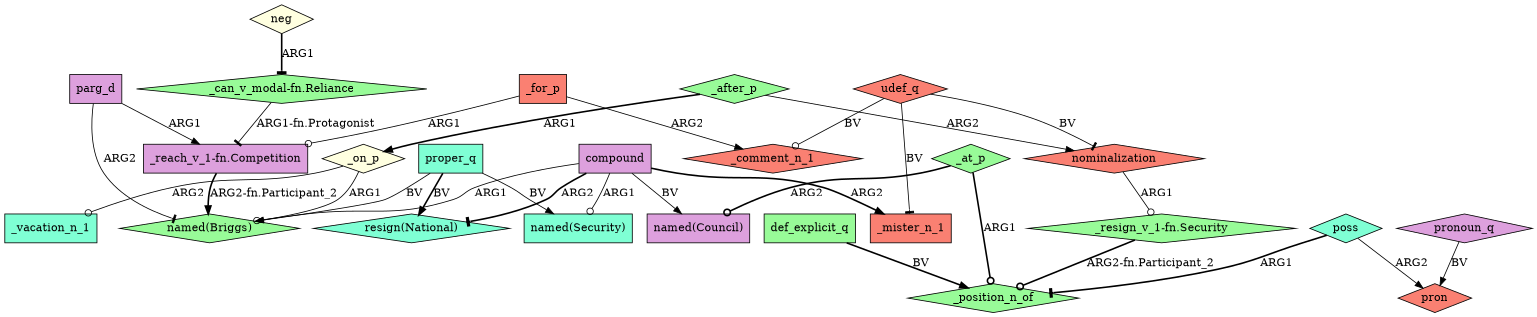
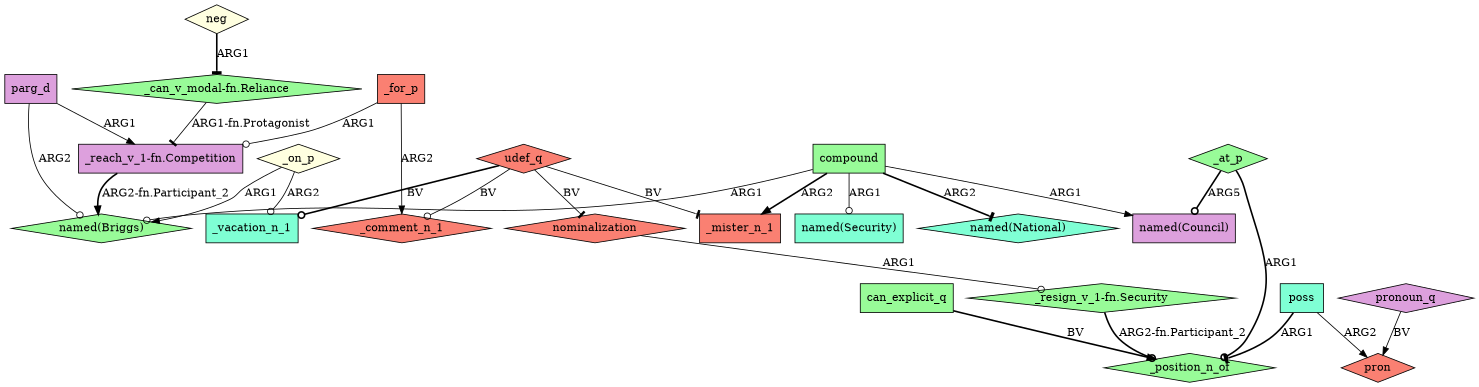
node "_after_p": removed
node "proper_q": removed
node "compound": fillcolor plum -> palegreen
edge "parg_d" -> "named(Briggs)": arrowhead tee -> odot
edge "udef_q" -> "_vacation_n_1": added, label "BV"
edge "compound" -> "named(Council)": label "BV" -> "ARG1"
edge "_at_p" -> "named(Council)": label "ARG2" -> "ARG5"
node "resign(National)": label "resign(National)" -> "named(National)"
node "def_explicit_q": label "def_explicit_q" -> "can_explicit_q"
node "poss": shape diamond -> box
